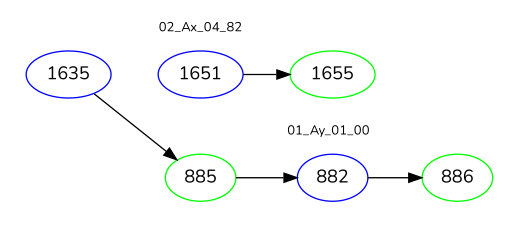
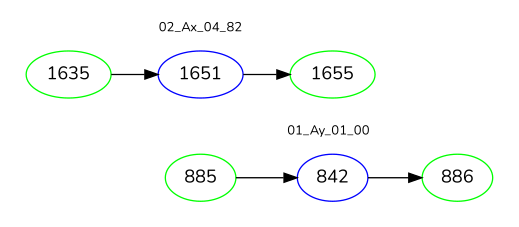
node "1635": color blue -> green
edge "1635" -> "885": now "1635" -> "1651"
node "882": label "882" -> "842"
